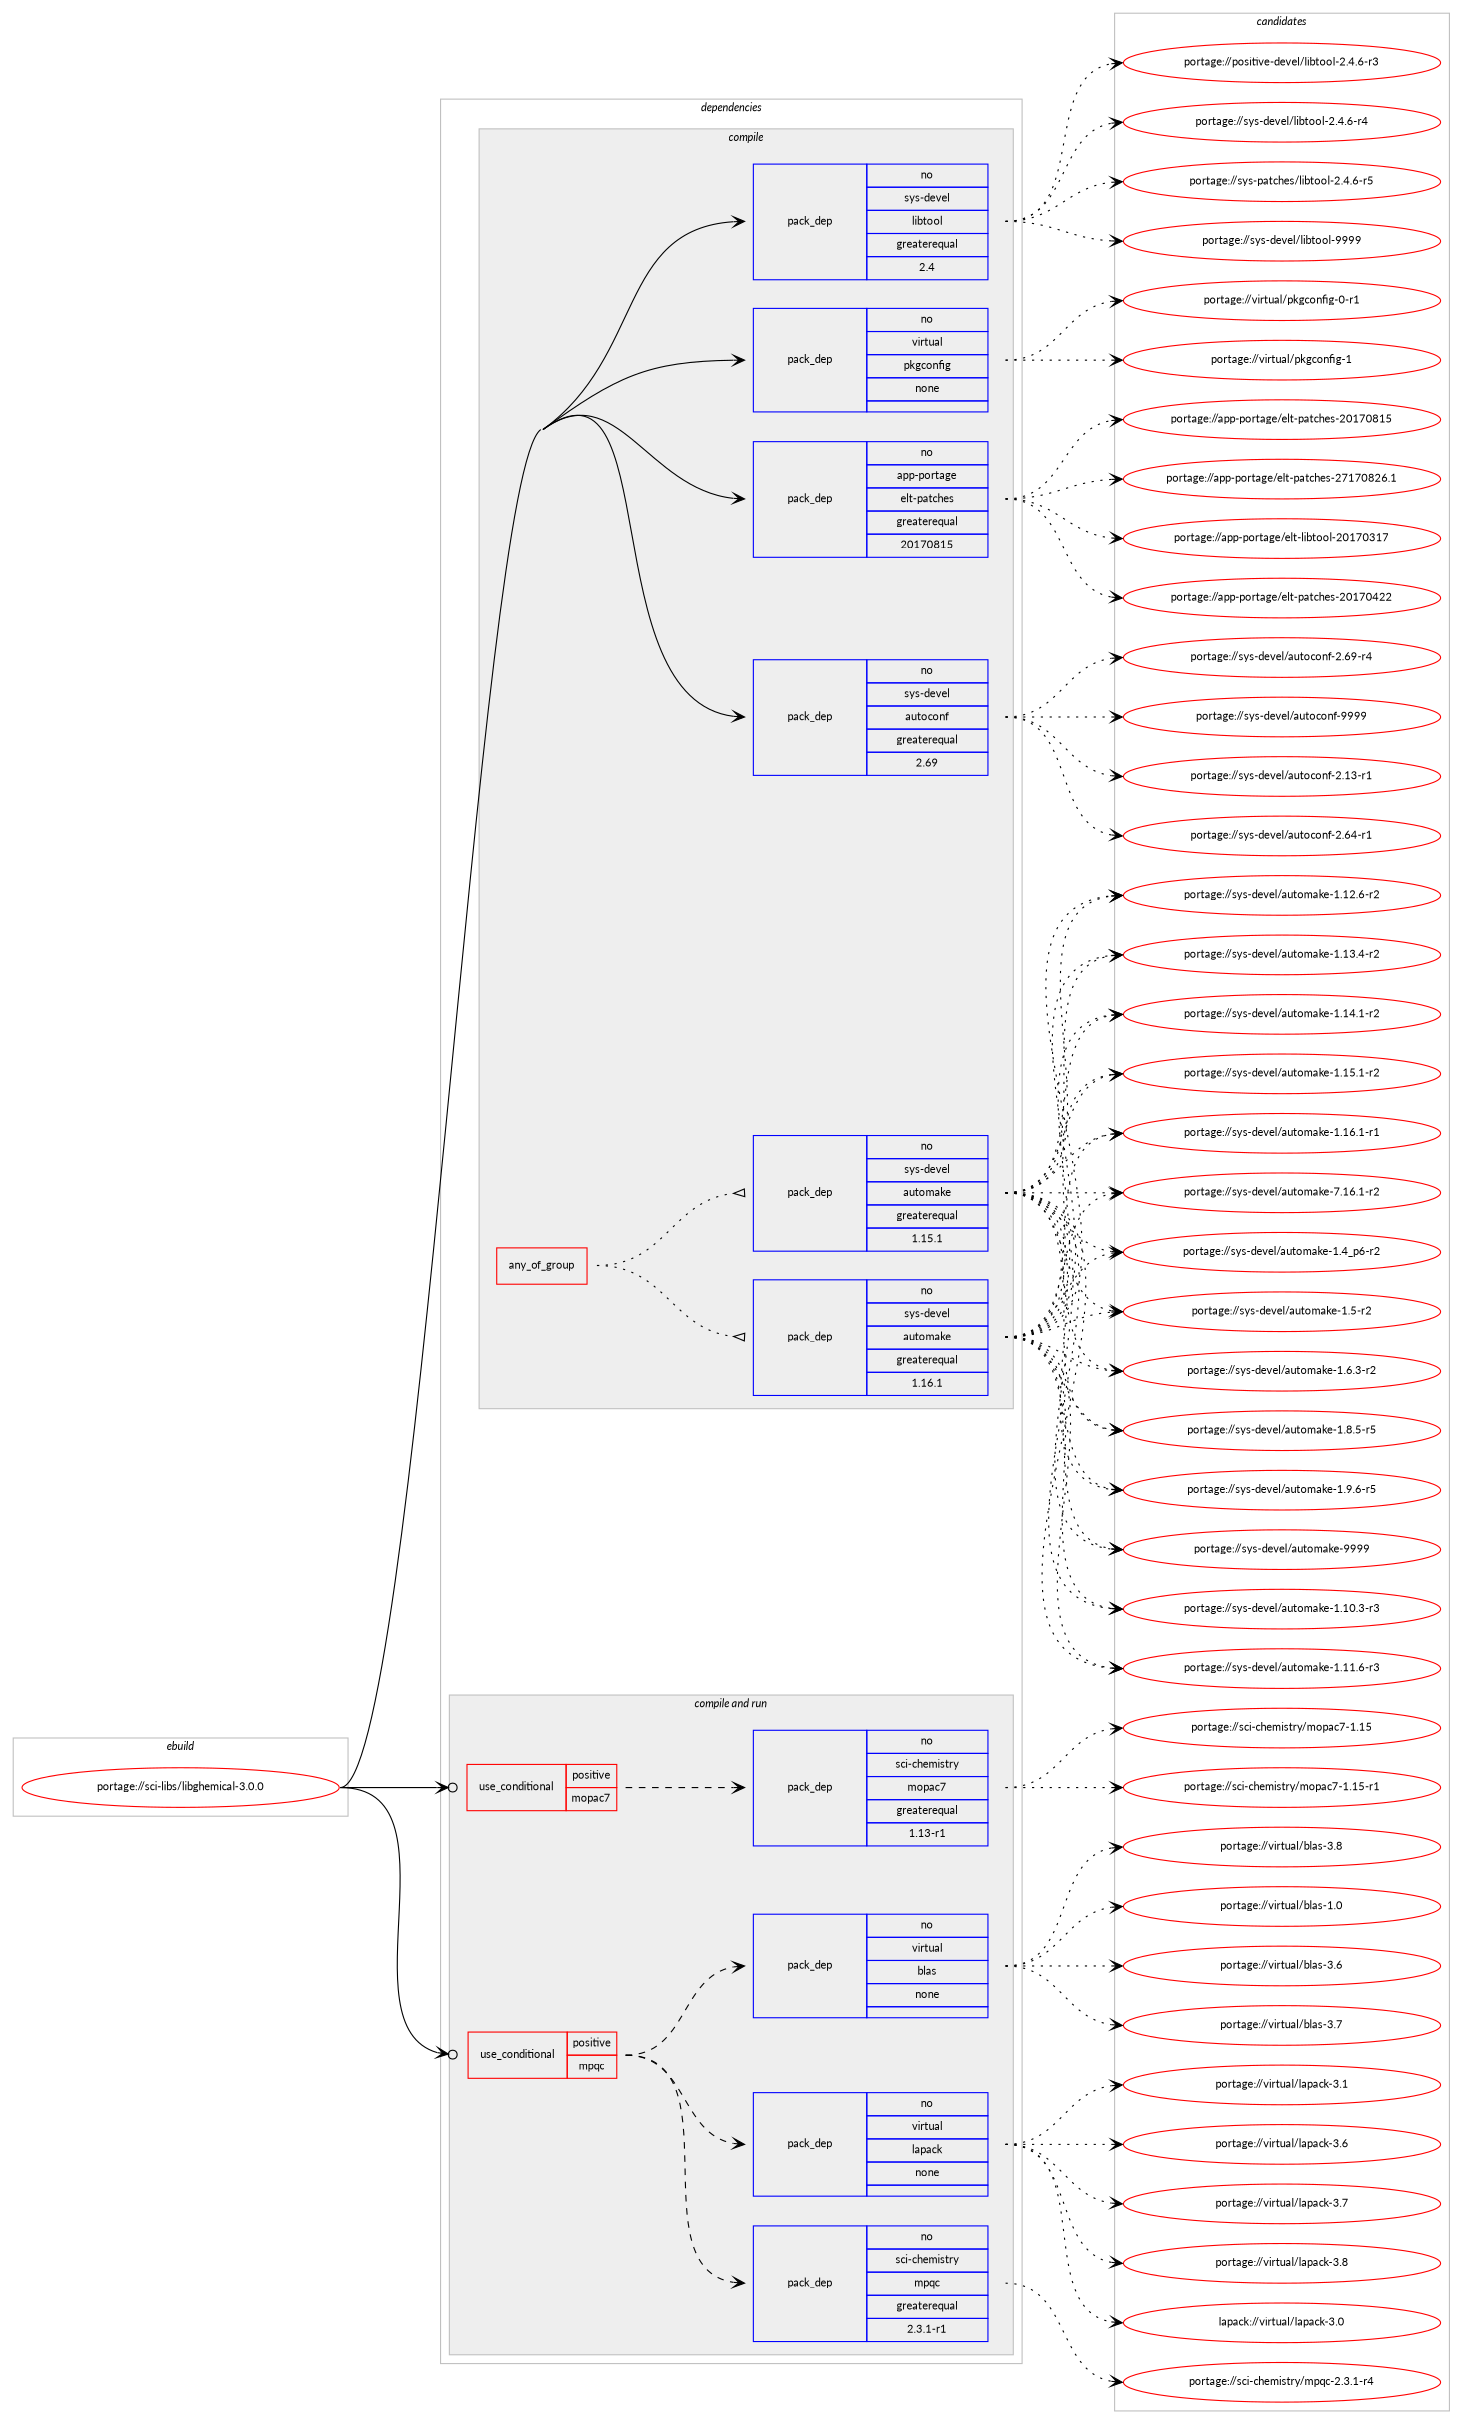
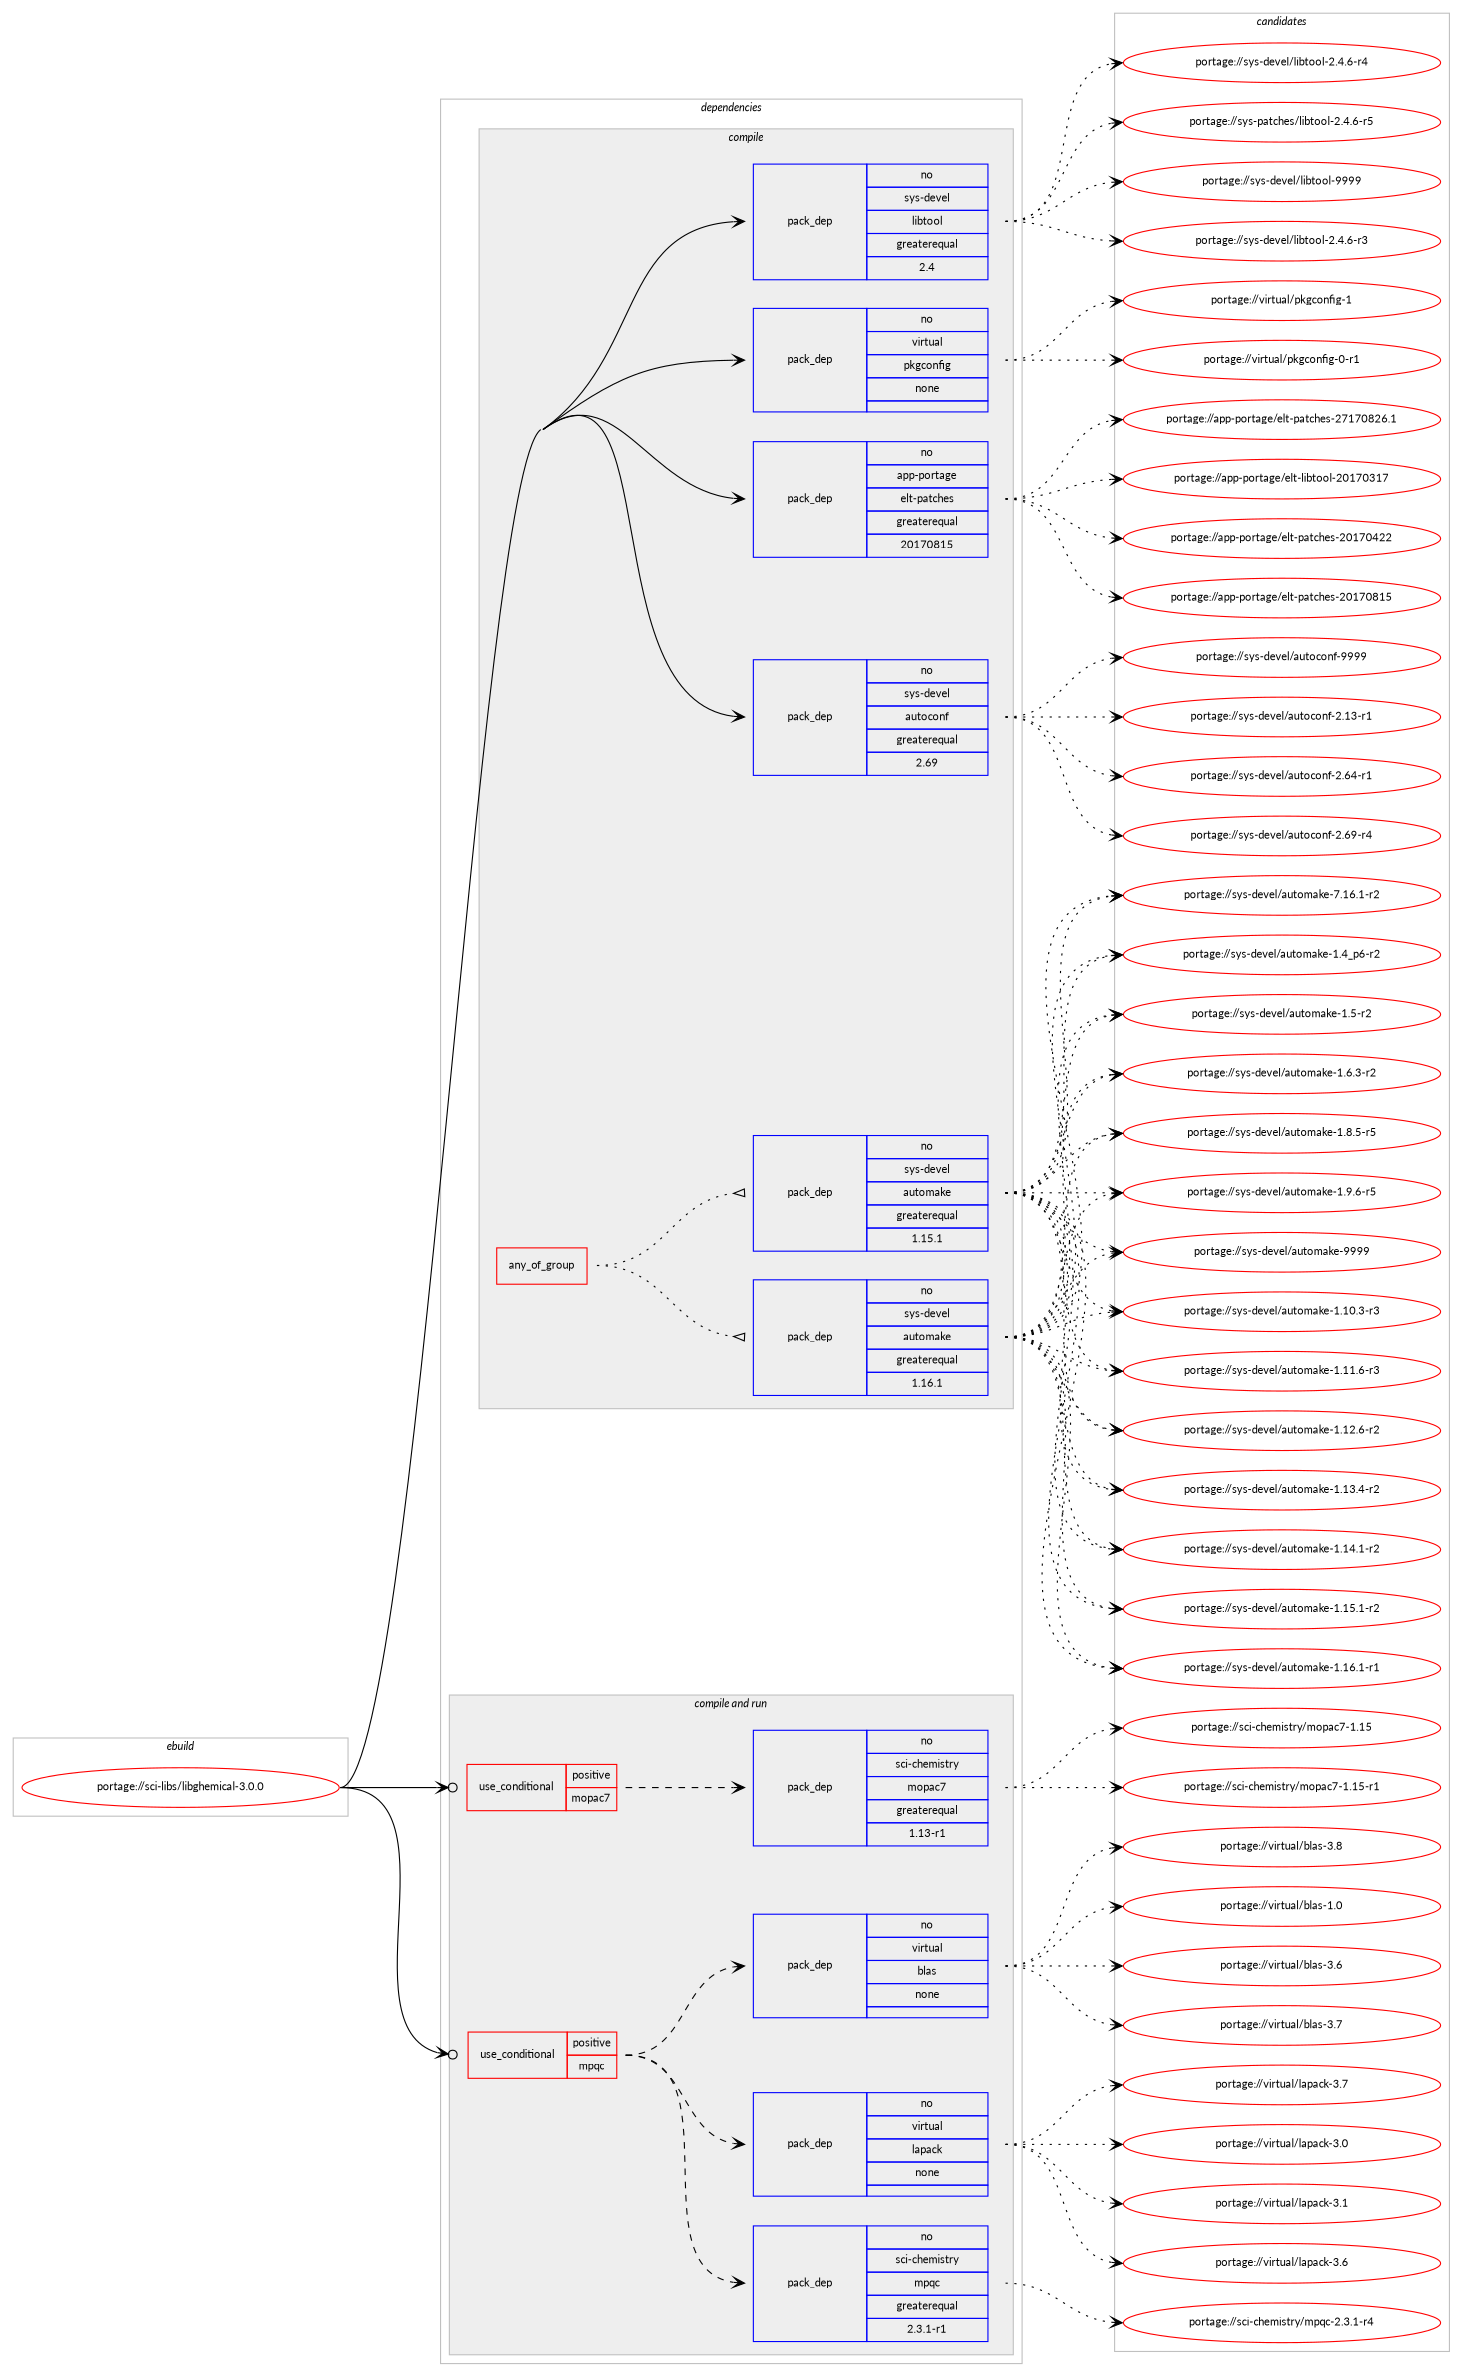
node "portage://positive-devel/libtool-2.4.6-r3": label "portage://positive-devel/libtool-2.4.6-r3" -> "portage://sys-devel/libtool-2.4.6-r3"
node "portage://virtual/lapack-3.8": removed
node "lapack://virtual/lapack-3.0": label "lapack://virtual/lapack-3.0" -> "portage://virtual/lapack-3.0"
